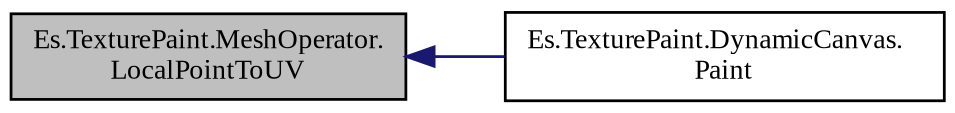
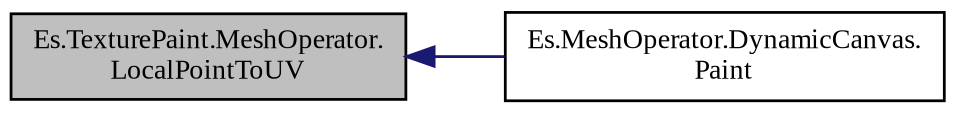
node "Es.TexturePaint.DynamicCanvas. Paint": label "Es.TexturePaint.DynamicCanvas. Paint" -> "Es.MeshOperator.DynamicCanvas. Paint"
